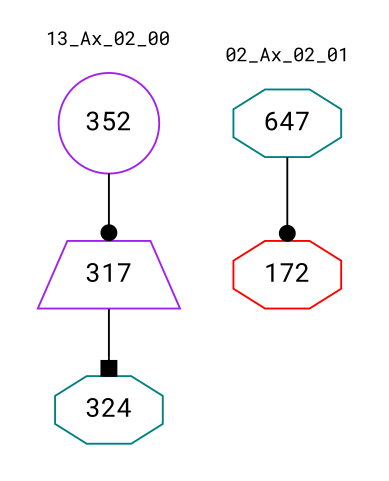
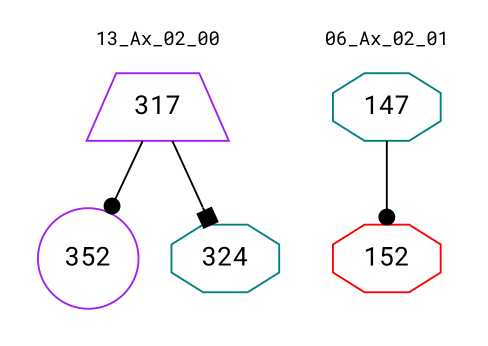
cluster "02_Ax_02_01": label "02_Ax_02_01" -> "06_Ax_02_01"
node "647": label "647" -> "147"
edge "352" -> "317": reversed
node "172": label "172" -> "152"
